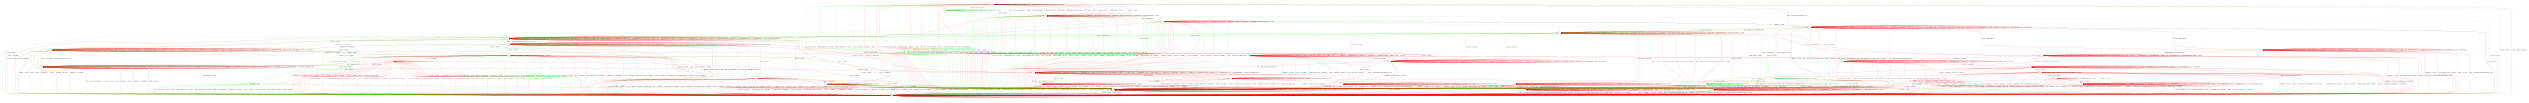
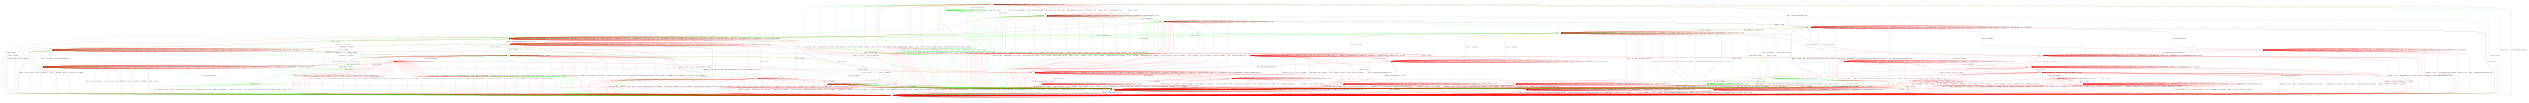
edge "n" -> "v": added, label "UA_NONE / UA_FAILURE"
